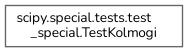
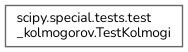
node "scipy.special.tests.test _special.TestKolmogi": label "scipy.special.tests.test _special.TestKolmogi" -> "scipy.special.tests.test _kolmogorov.TestKolmogi"
